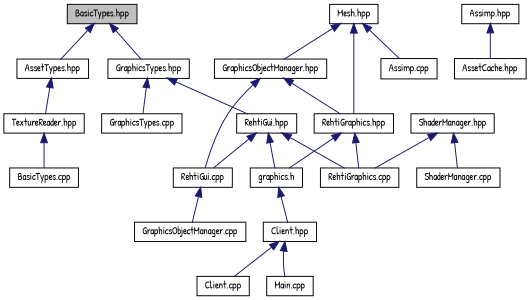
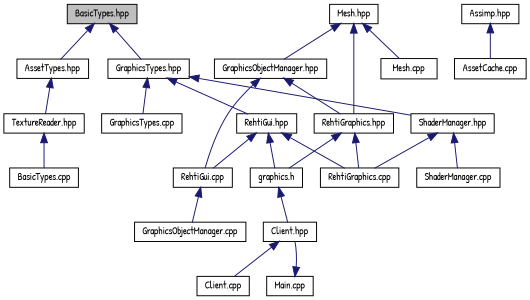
node "Assimp.cpp": label "Assimp.cpp" -> "Mesh.cpp"
node "AssetCache.hpp": label "AssetCache.hpp" -> "AssetCache.cpp"
edge "ShaderManager.hpp" -> "GraphicsTypes.hpp": added
edge "Main.cpp" -> "Client.hpp": reversed
